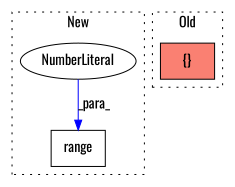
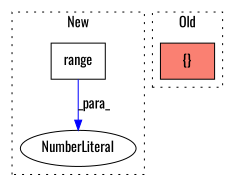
edge "NumberLiteral" -> "range": reversed
